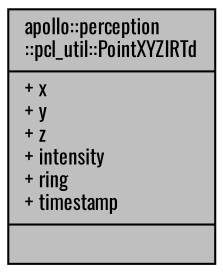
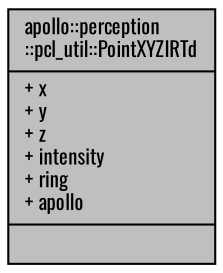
node "apollo::perception": text "+ timestamp" -> "+ apollo"
